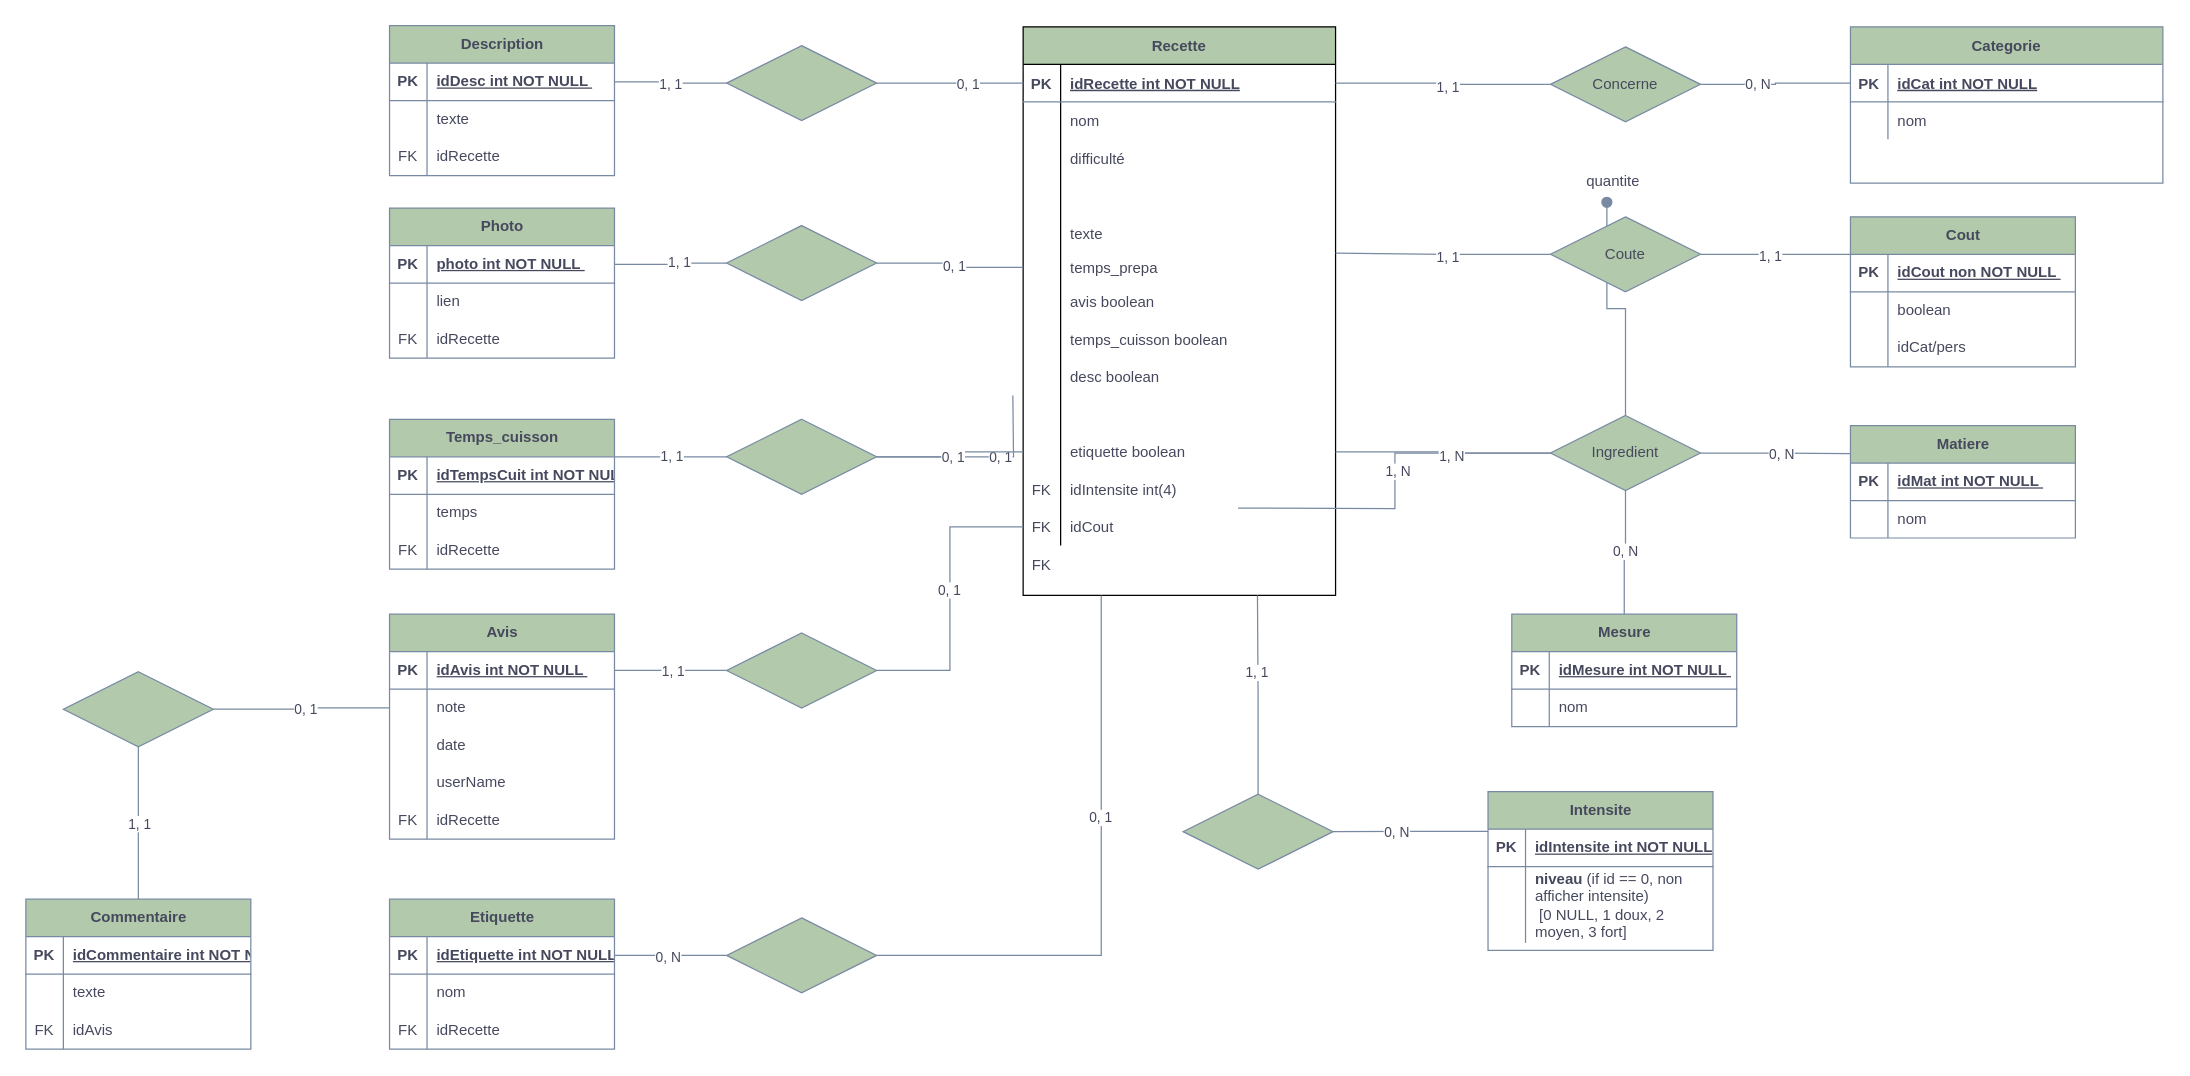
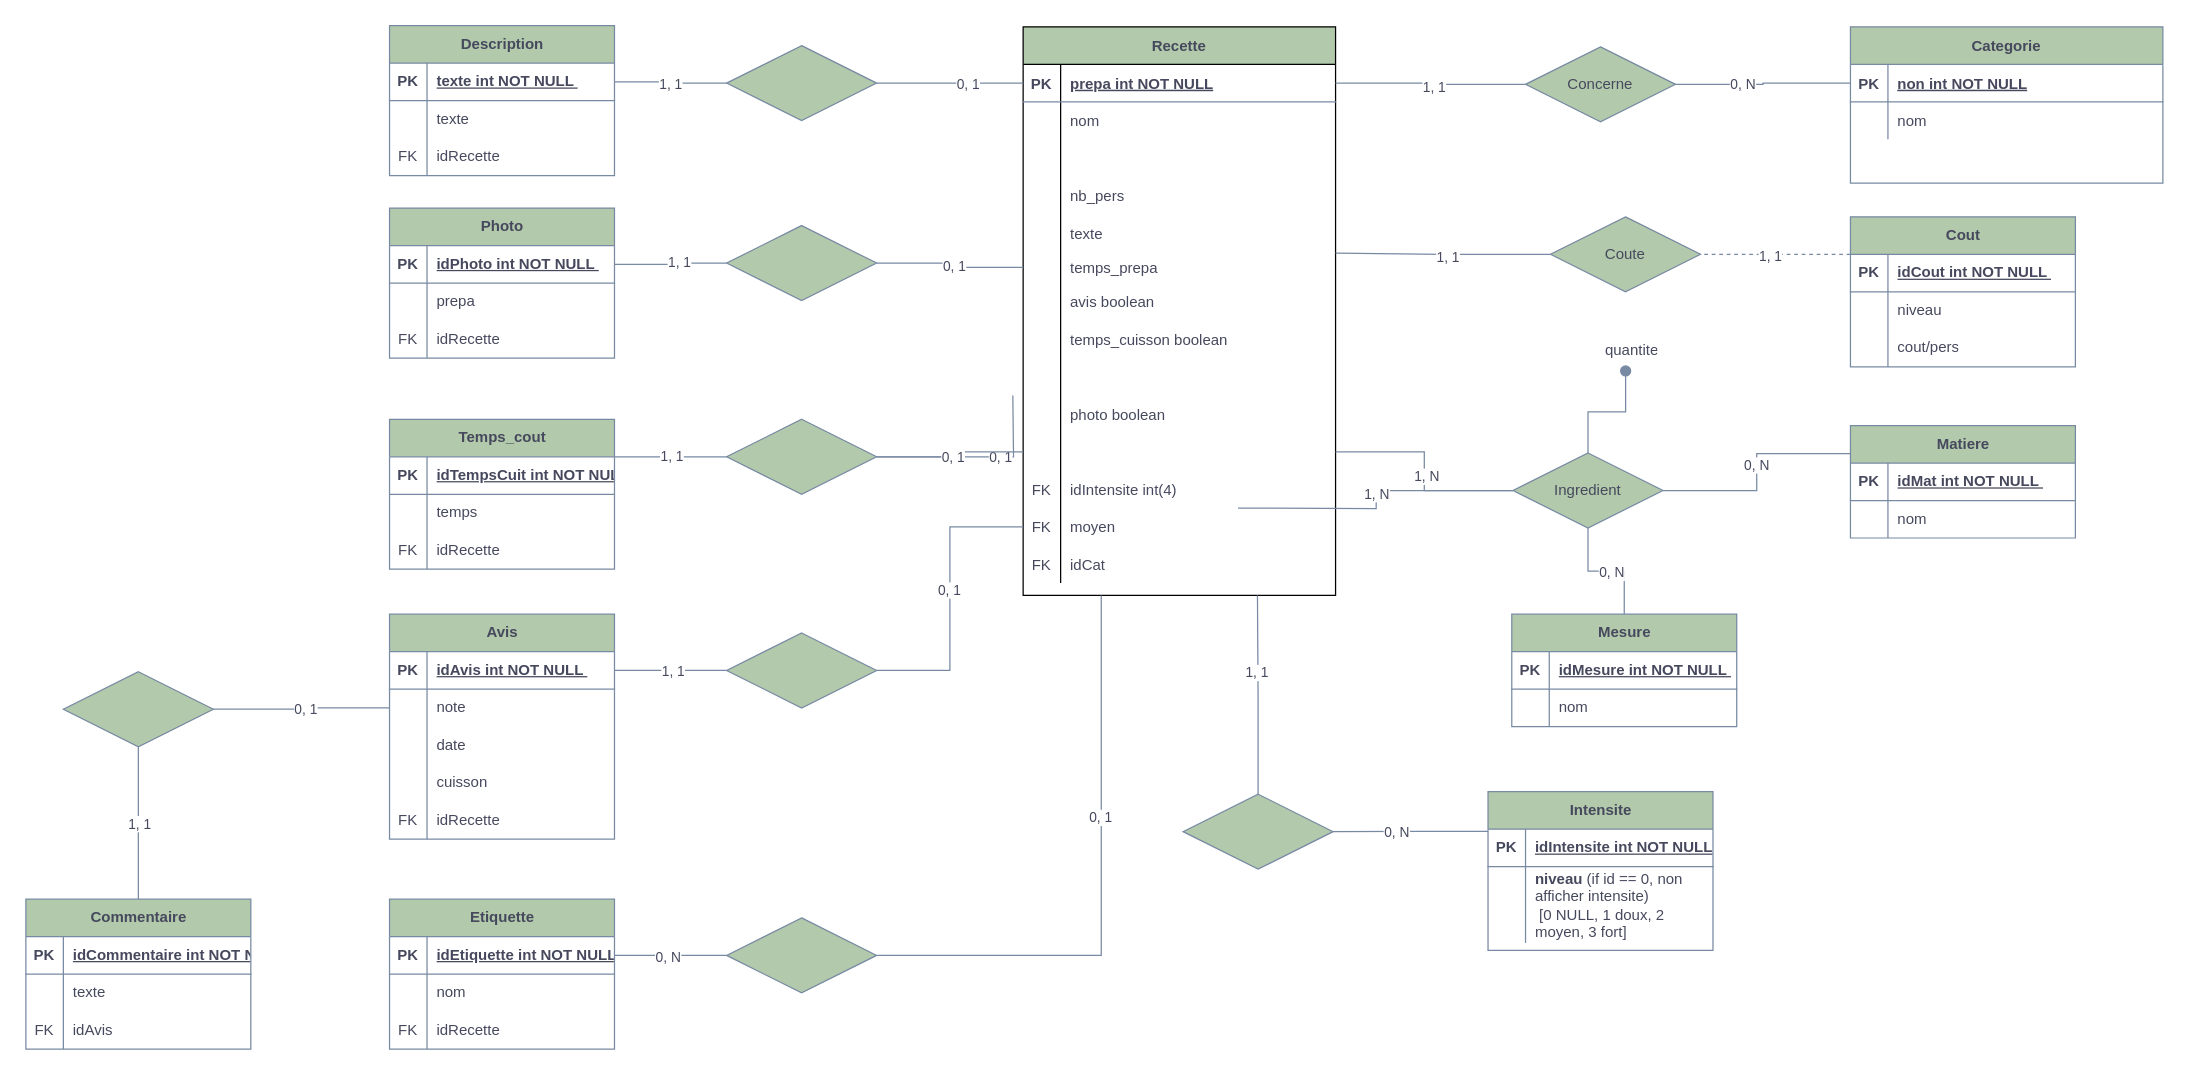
node "idDesc int NOT NULL": label "idDesc int NOT NULL" -> "texte int NOT NULL"
node "idRecette int NOT NULL": label "idRecette int NOT NULL" -> "prepa int NOT NULL"
node "Concerne": moved (1626, 84) -> (1601, 84)
node "idCat int NOT NULL": label "idCat int NOT NULL" -> "non int NOT NULL"
node "difficulté": removed
node "quantite": moved (1612, 183) -> (1631, 352)
node "nb_pers": added
edge "Coute" -- "Cout": style solid -> dashed
node "photo int NOT NULL": label "photo int NOT NULL" -> "idPhoto int NOT NULL"
node "idCout non NOT NULL": label "idCout non NOT NULL" -> "idCout int NOT NULL"
node "lien": label "lien" -> "prepa"
node "boolean": label "boolean" -> "niveau"
node "idCat/pers": label "idCat/pers" -> "cout/pers"
node "desc boolean": removed
node "photo boolean": added
node "Temps_cuisson": label "Temps_cuisson" -> "Temps_cout"
node "etiquette boolean": removed
node "Ingredient": moved (1626, 453) -> (1588, 491)
node "idCout": label "idCout" -> "moyen"
node "idCat": added
node "userName": label "userName" -> "cuisson"
